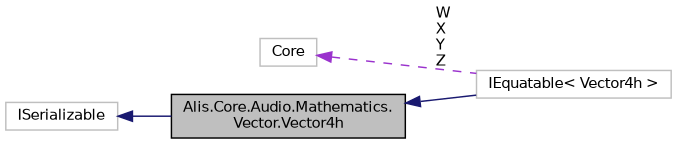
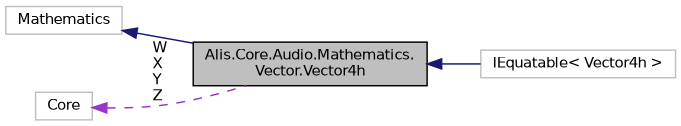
edge "IEquatable< Vector4h >" -> "Core": now "Alis.Core.Audio.Mathematics. Vector.Vector4h" -> "Core"
node "ISerializable": label "ISerializable" -> "Mathematics"
